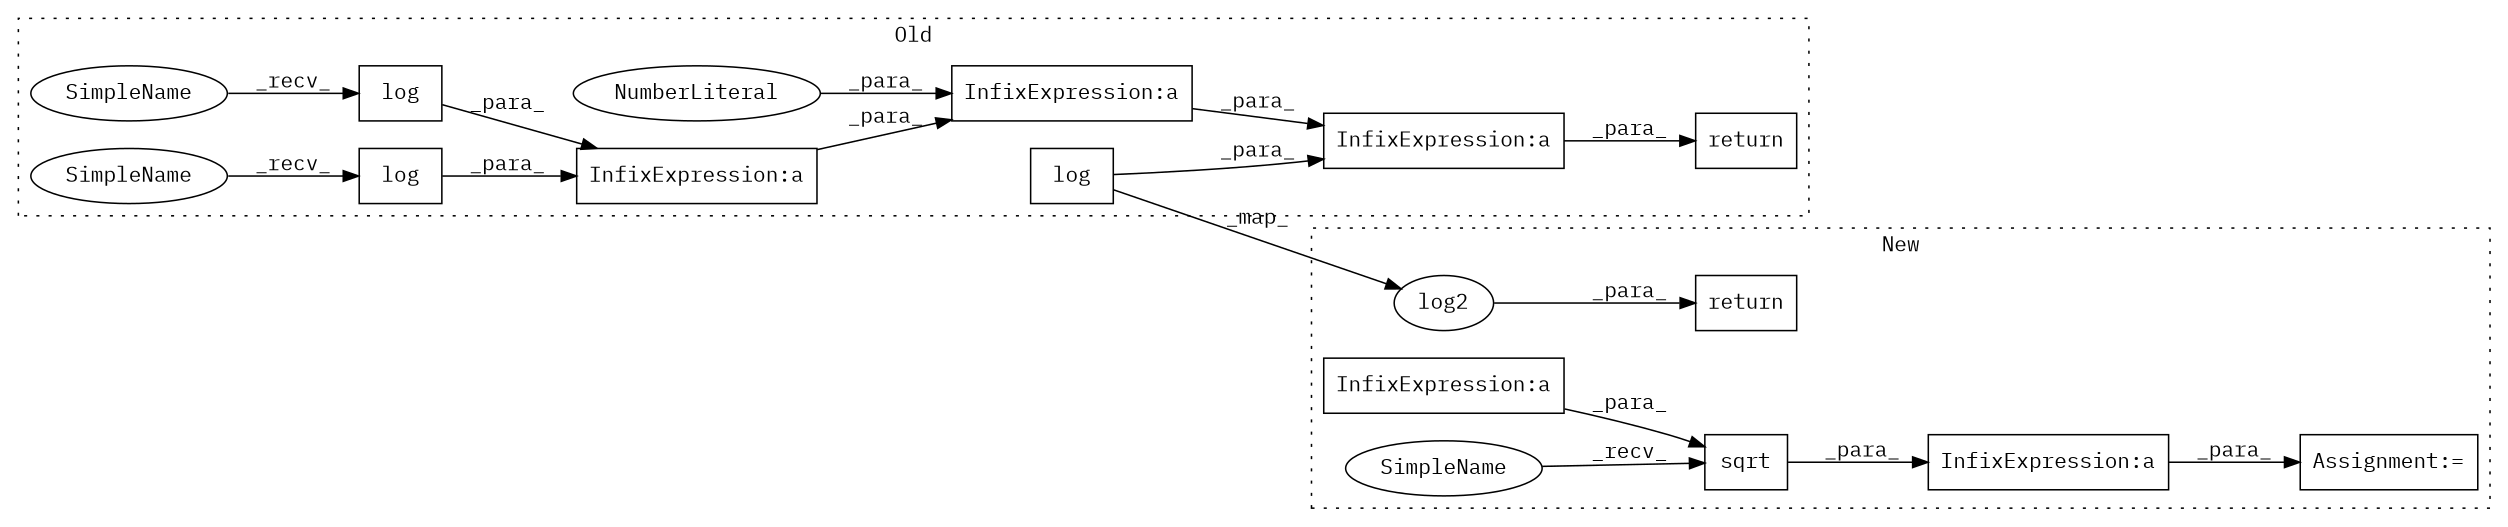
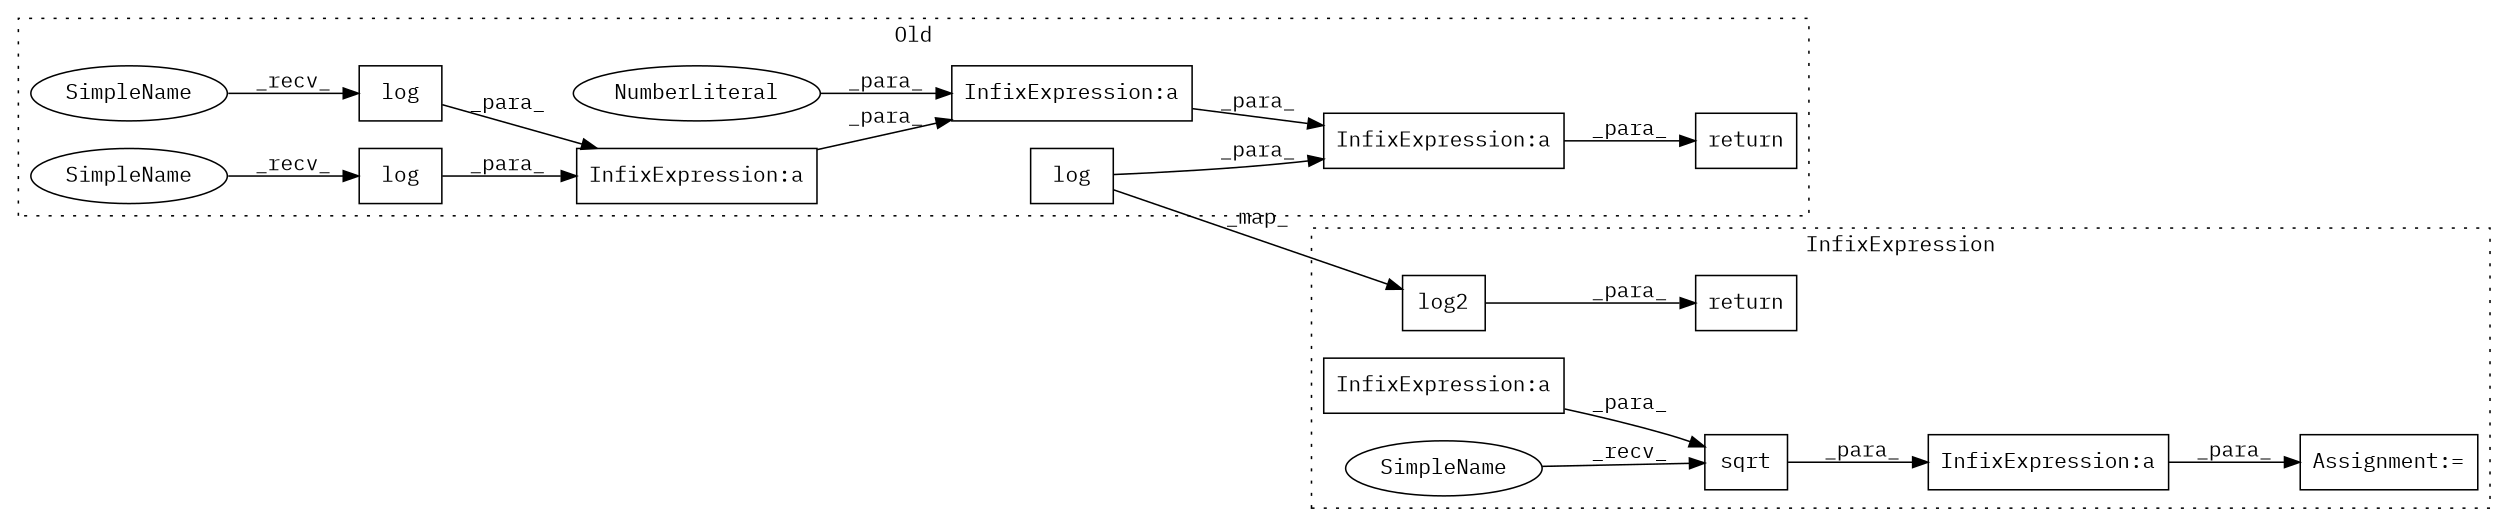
cluster "New": label "New" -> "InfixExpression"
node "log2": shape ellipse -> box
